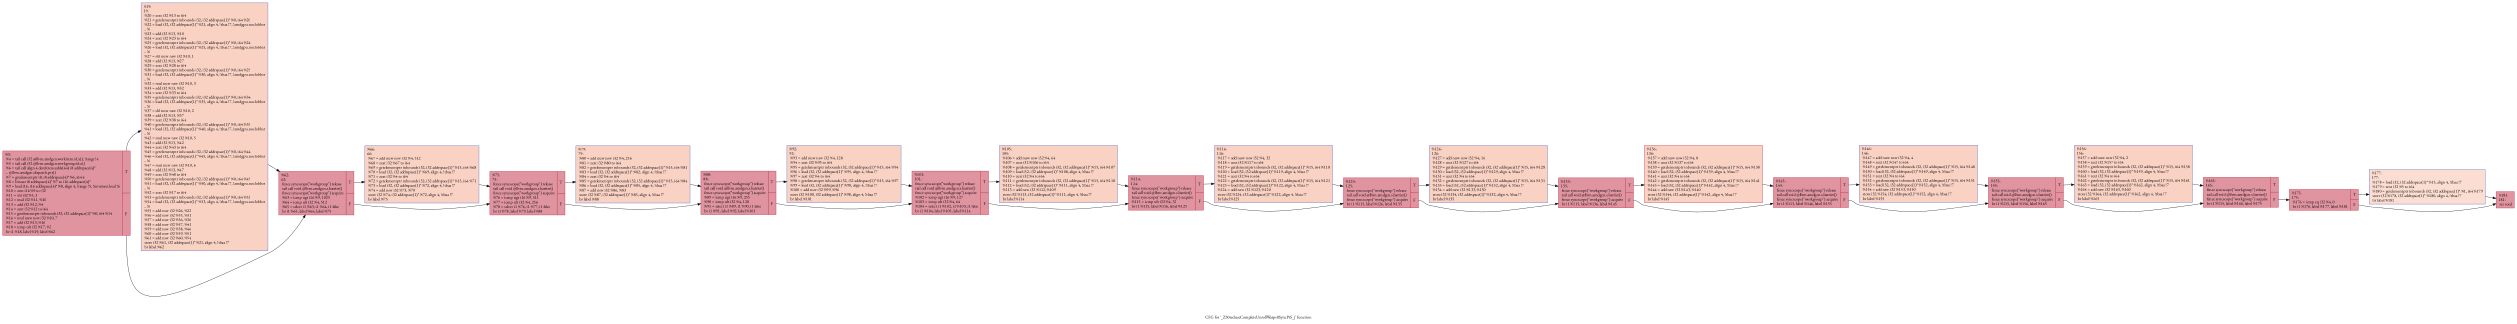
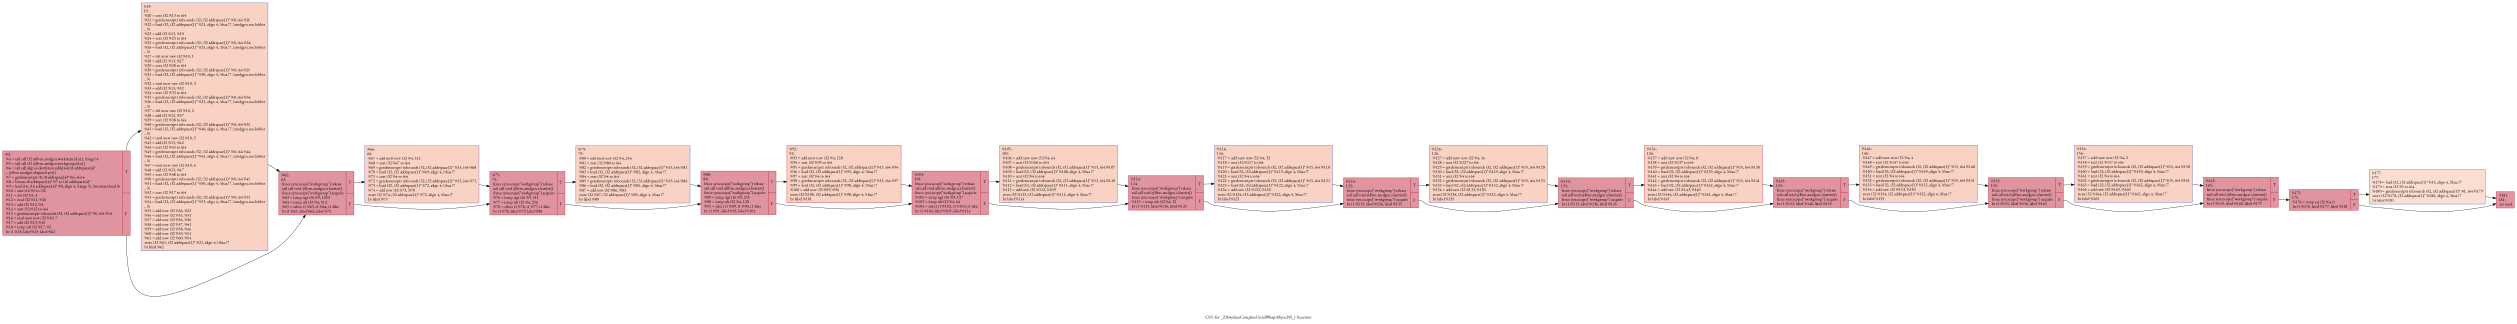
node "%92:": color #3d50c3ff -> #b70d28ff
